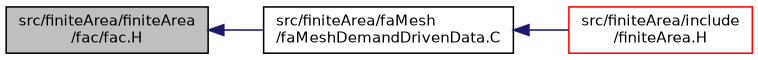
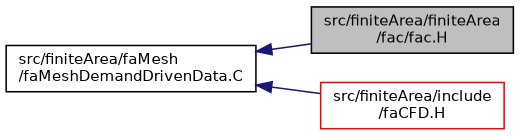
edge "src/finiteArea/faMesh /faMeshDemandDrivenData.C" -> "src/finiteArea/finiteArea /fac/fac.H": reversed
node "src/finiteArea/include /finiteArea.H": label "src/finiteArea/include /finiteArea.H" -> "src/finiteArea/include /faCFD.H"
